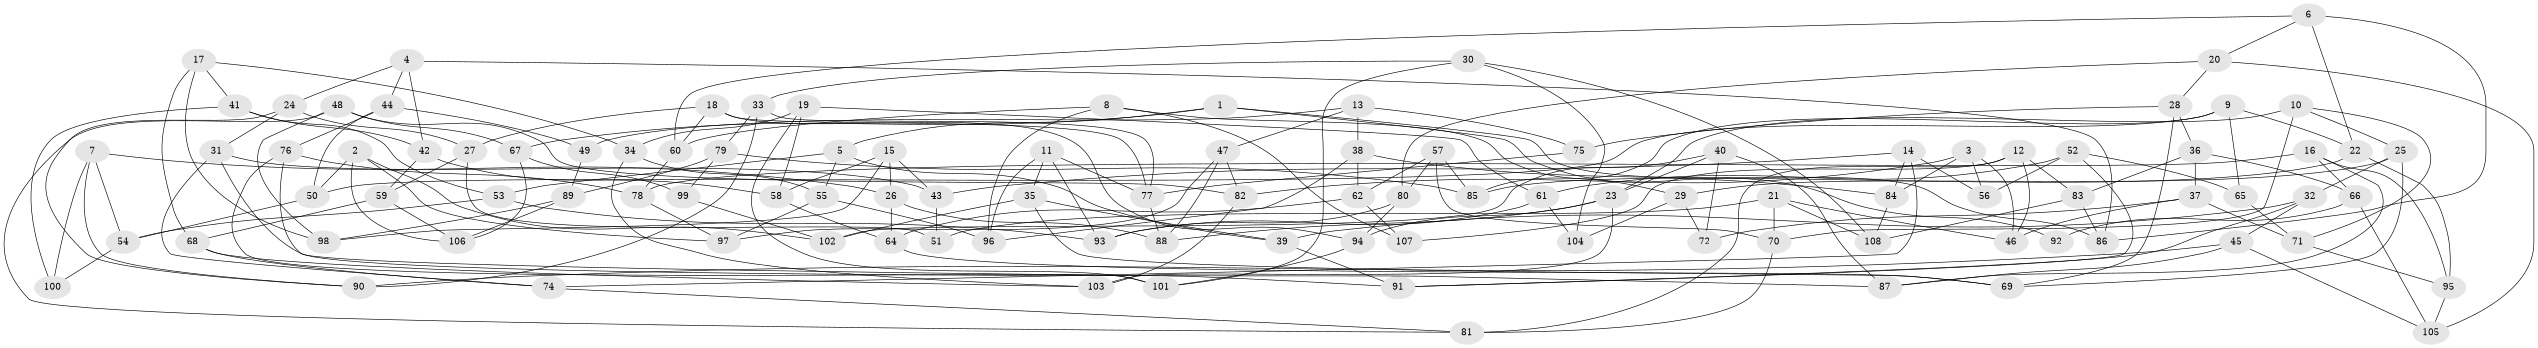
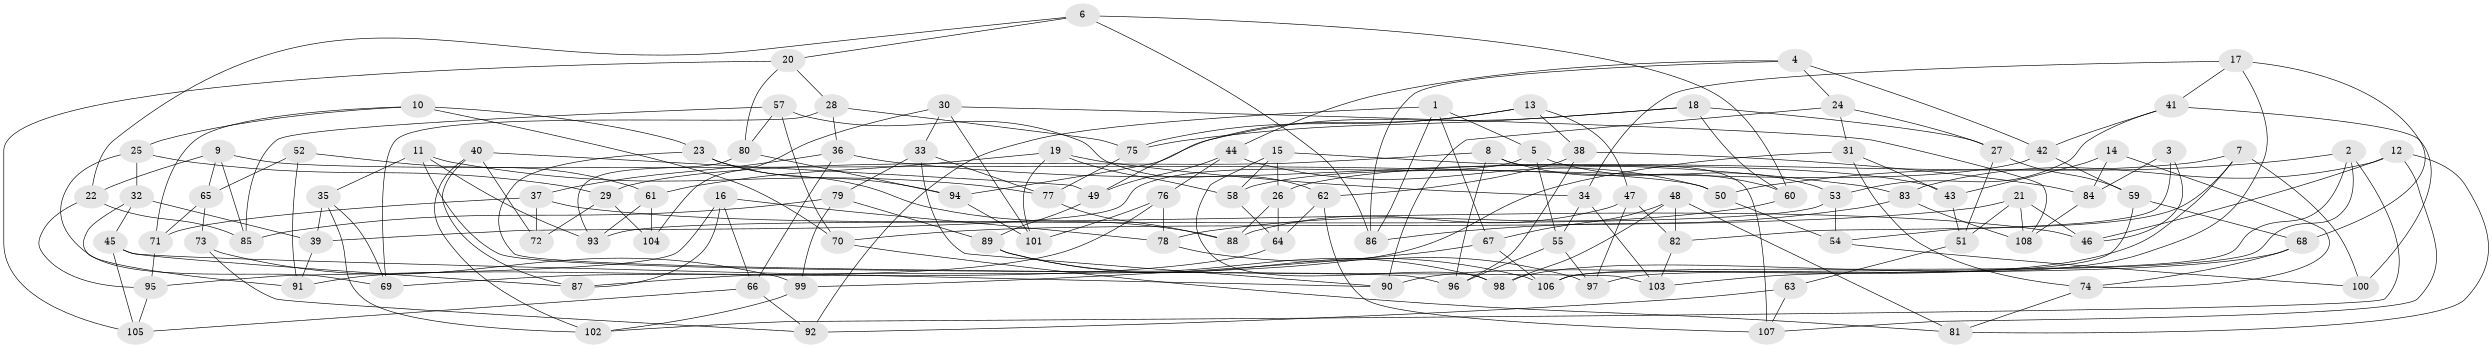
edge "18" -- "77": now "18" -- "75"
edge "40" -- "23": now "40" -- "49"
node "56": removed
node "73": added
node "63": added
